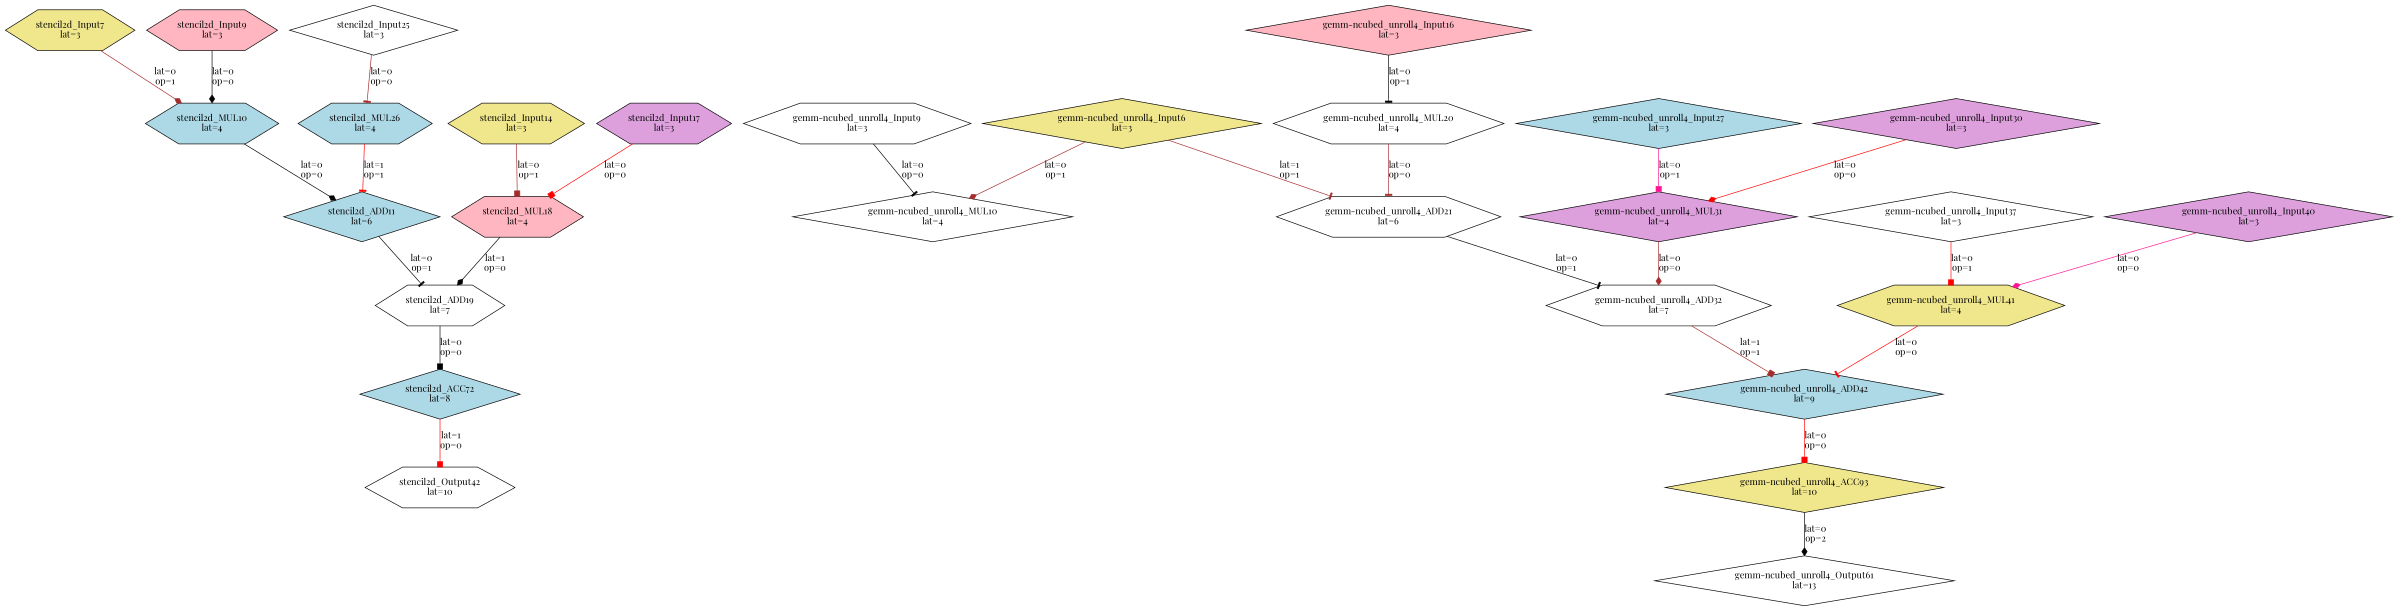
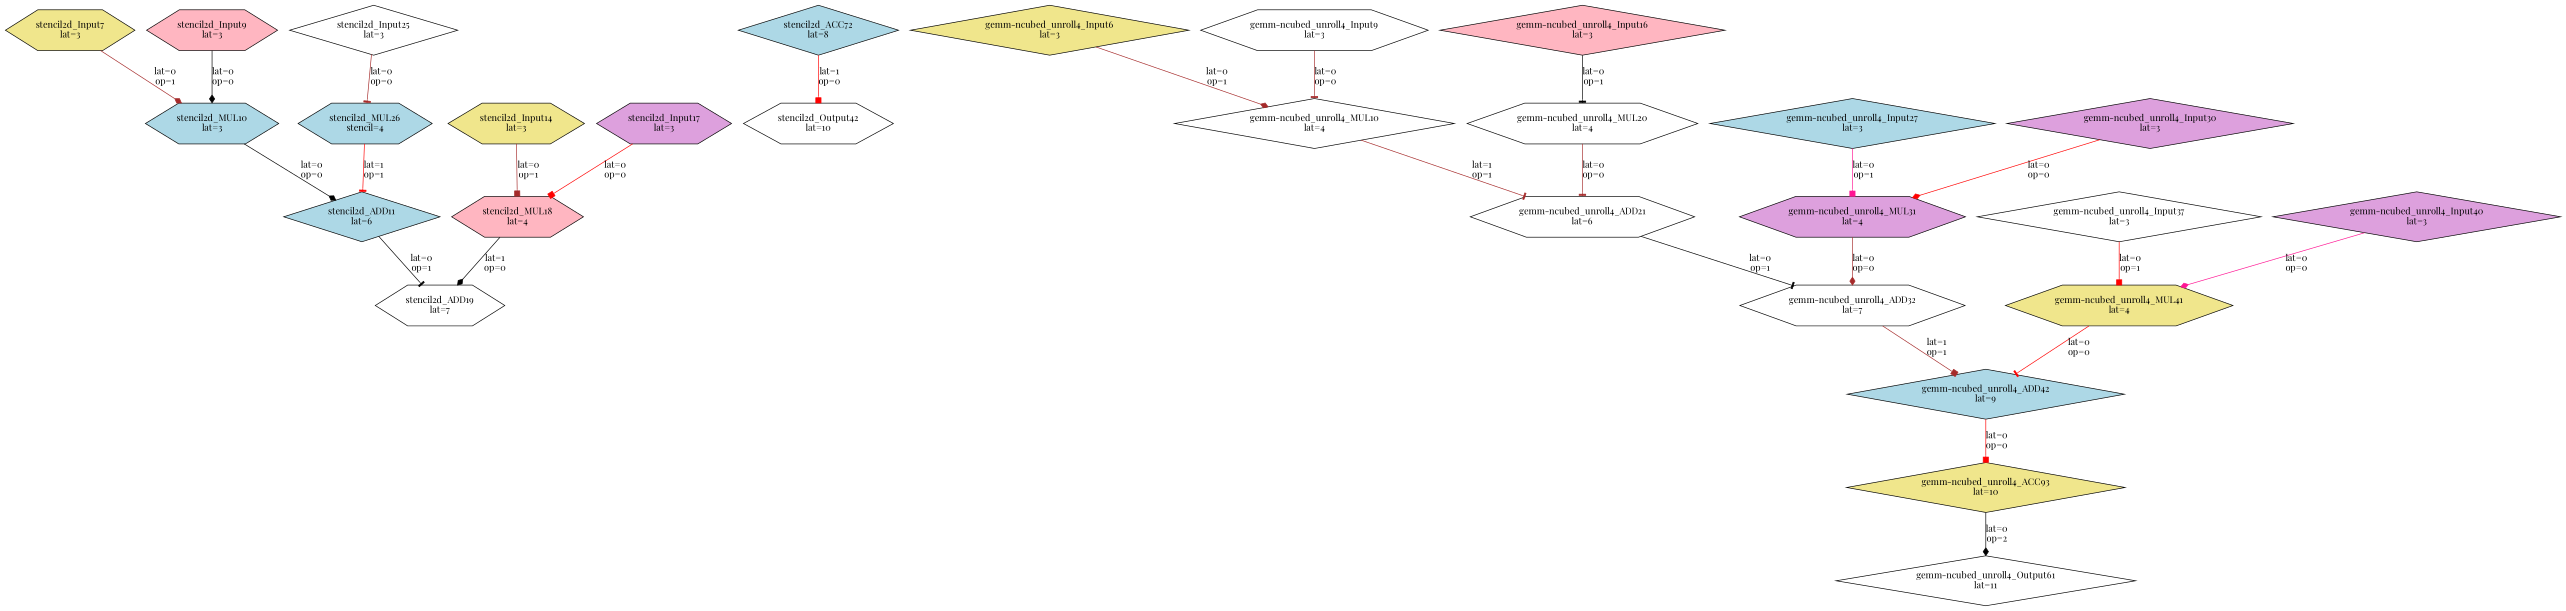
node "stencil2d_MUL10 lat=4": label "stencil2d_MUL10 lat=4" -> "stencil2d_MUL10 lat=3"
node "stencil2d_MUL26 lat=4": label "stencil2d_MUL26 lat=4" -> "stencil2d_MUL26 stencil=4"
edge "gemm-ncubed_unroll4_Input9 lat=3" -> "gemm-ncubed_unroll4_MUL10 lat=4": color black -> brown
edge "gemm-ncubed_unroll4_Input6 lat=3" -> "gemm-ncubed_unroll4_ADD21 lat=6": now "gemm-ncubed_unroll4_MUL10 lat=4" -> "gemm-ncubed_unroll4_ADD21 lat=6"
node "gemm-ncubed_unroll4_MUL31 lat=4": shape diamond -> hexagon
edge "stencil2d_ADD19 lat=7" -> "stencil2d_ACC72 lat=8": removed, label "lat=0 op=0"
node "gemm-ncubed_unroll4_Output61 lat=13": label "gemm-ncubed_unroll4_Output61 lat=13" -> "gemm-ncubed_unroll4_Output61 lat=11"
